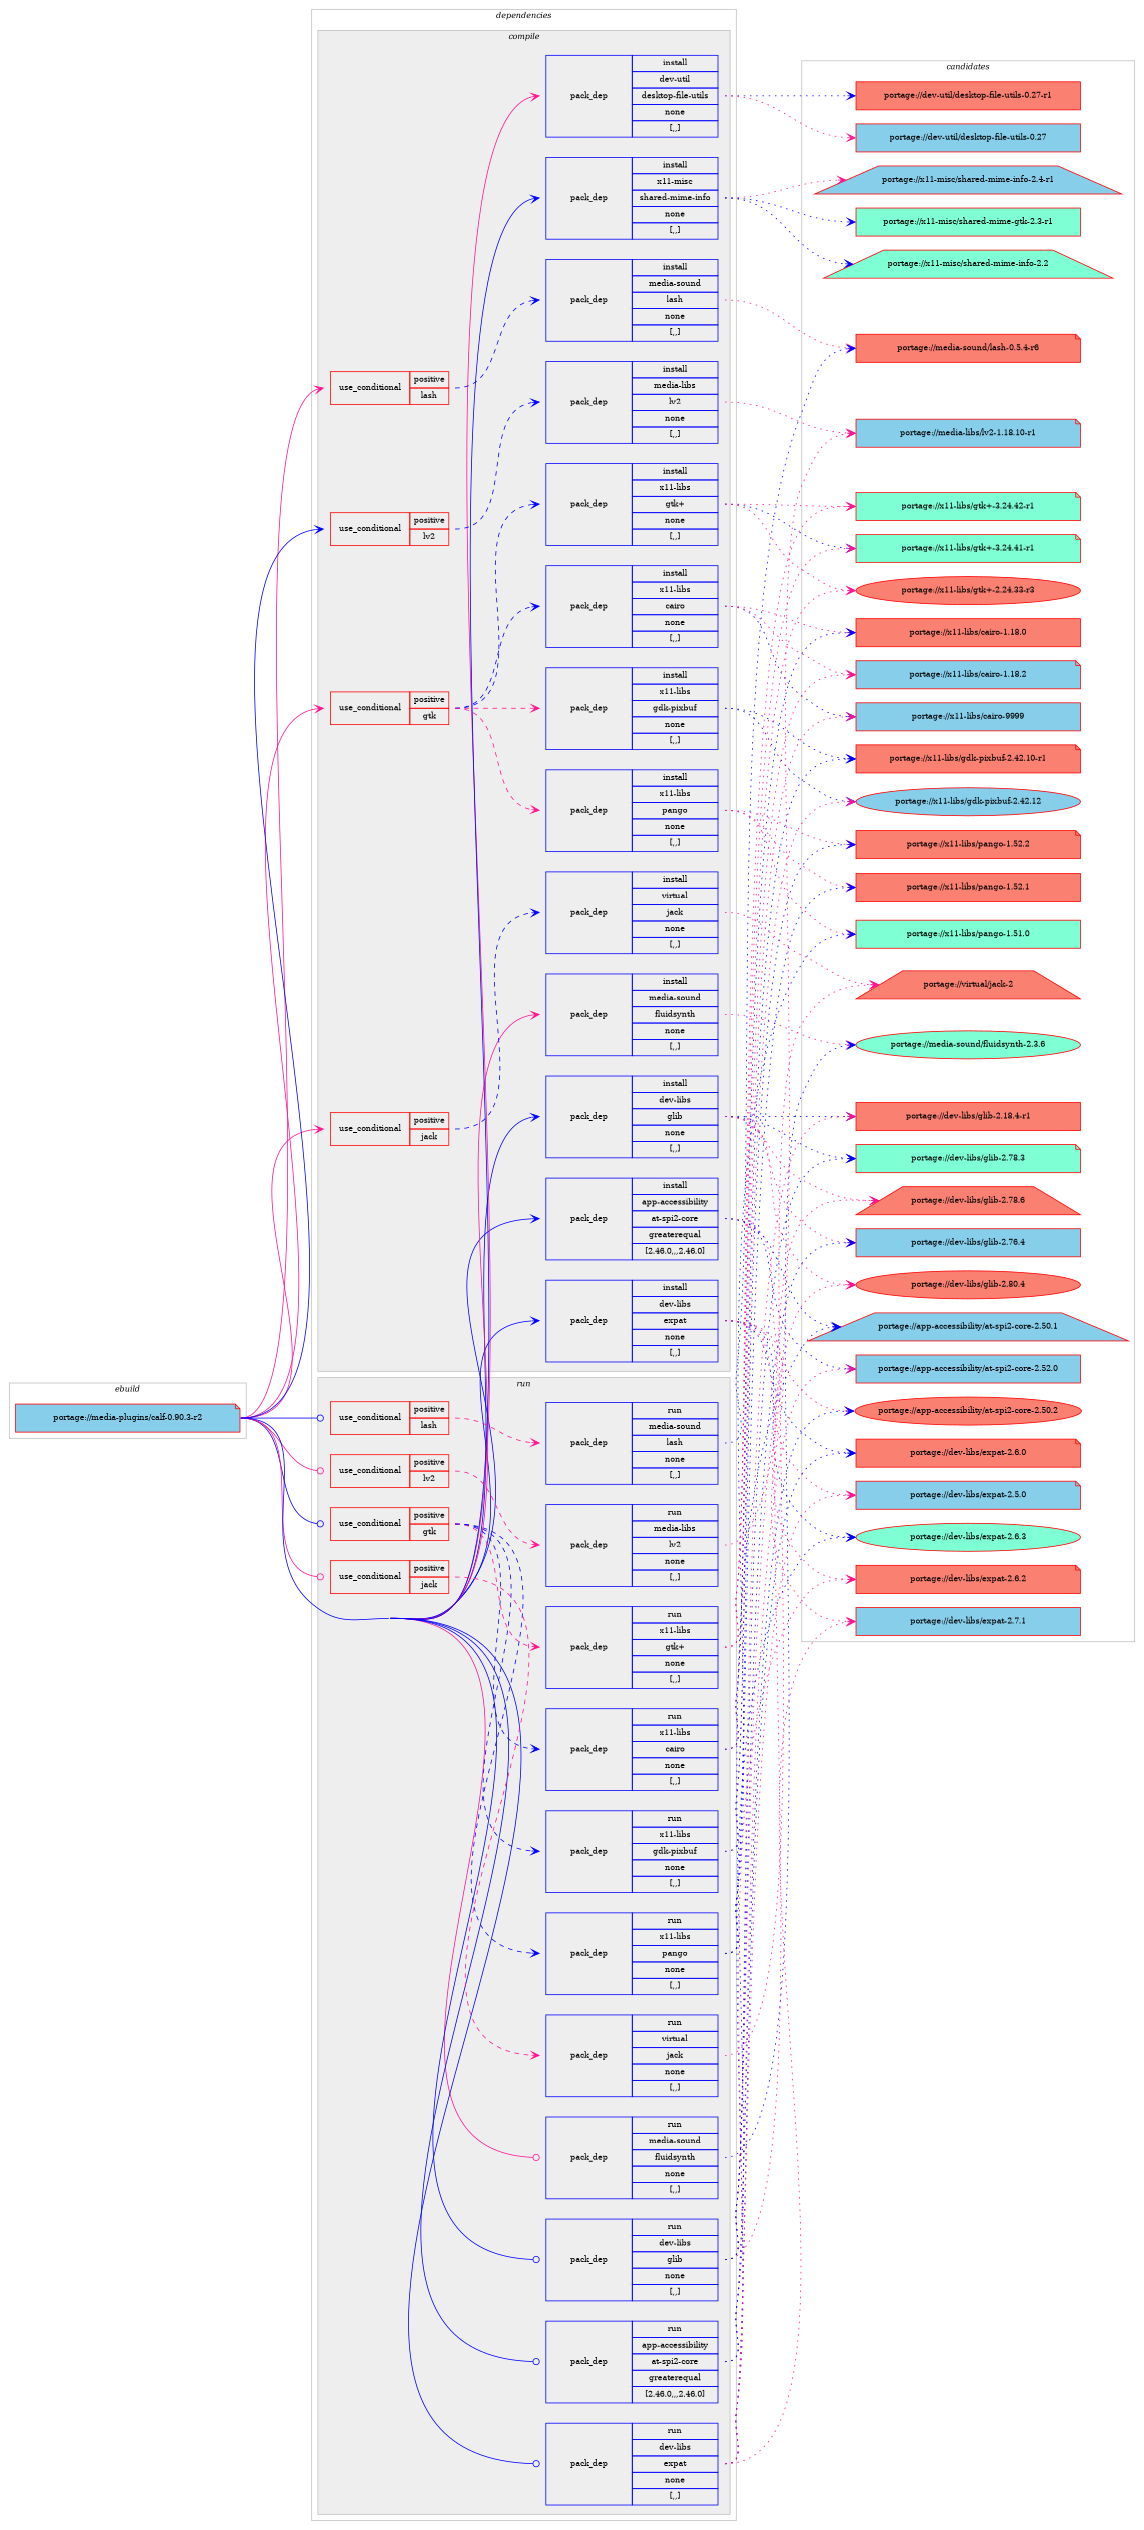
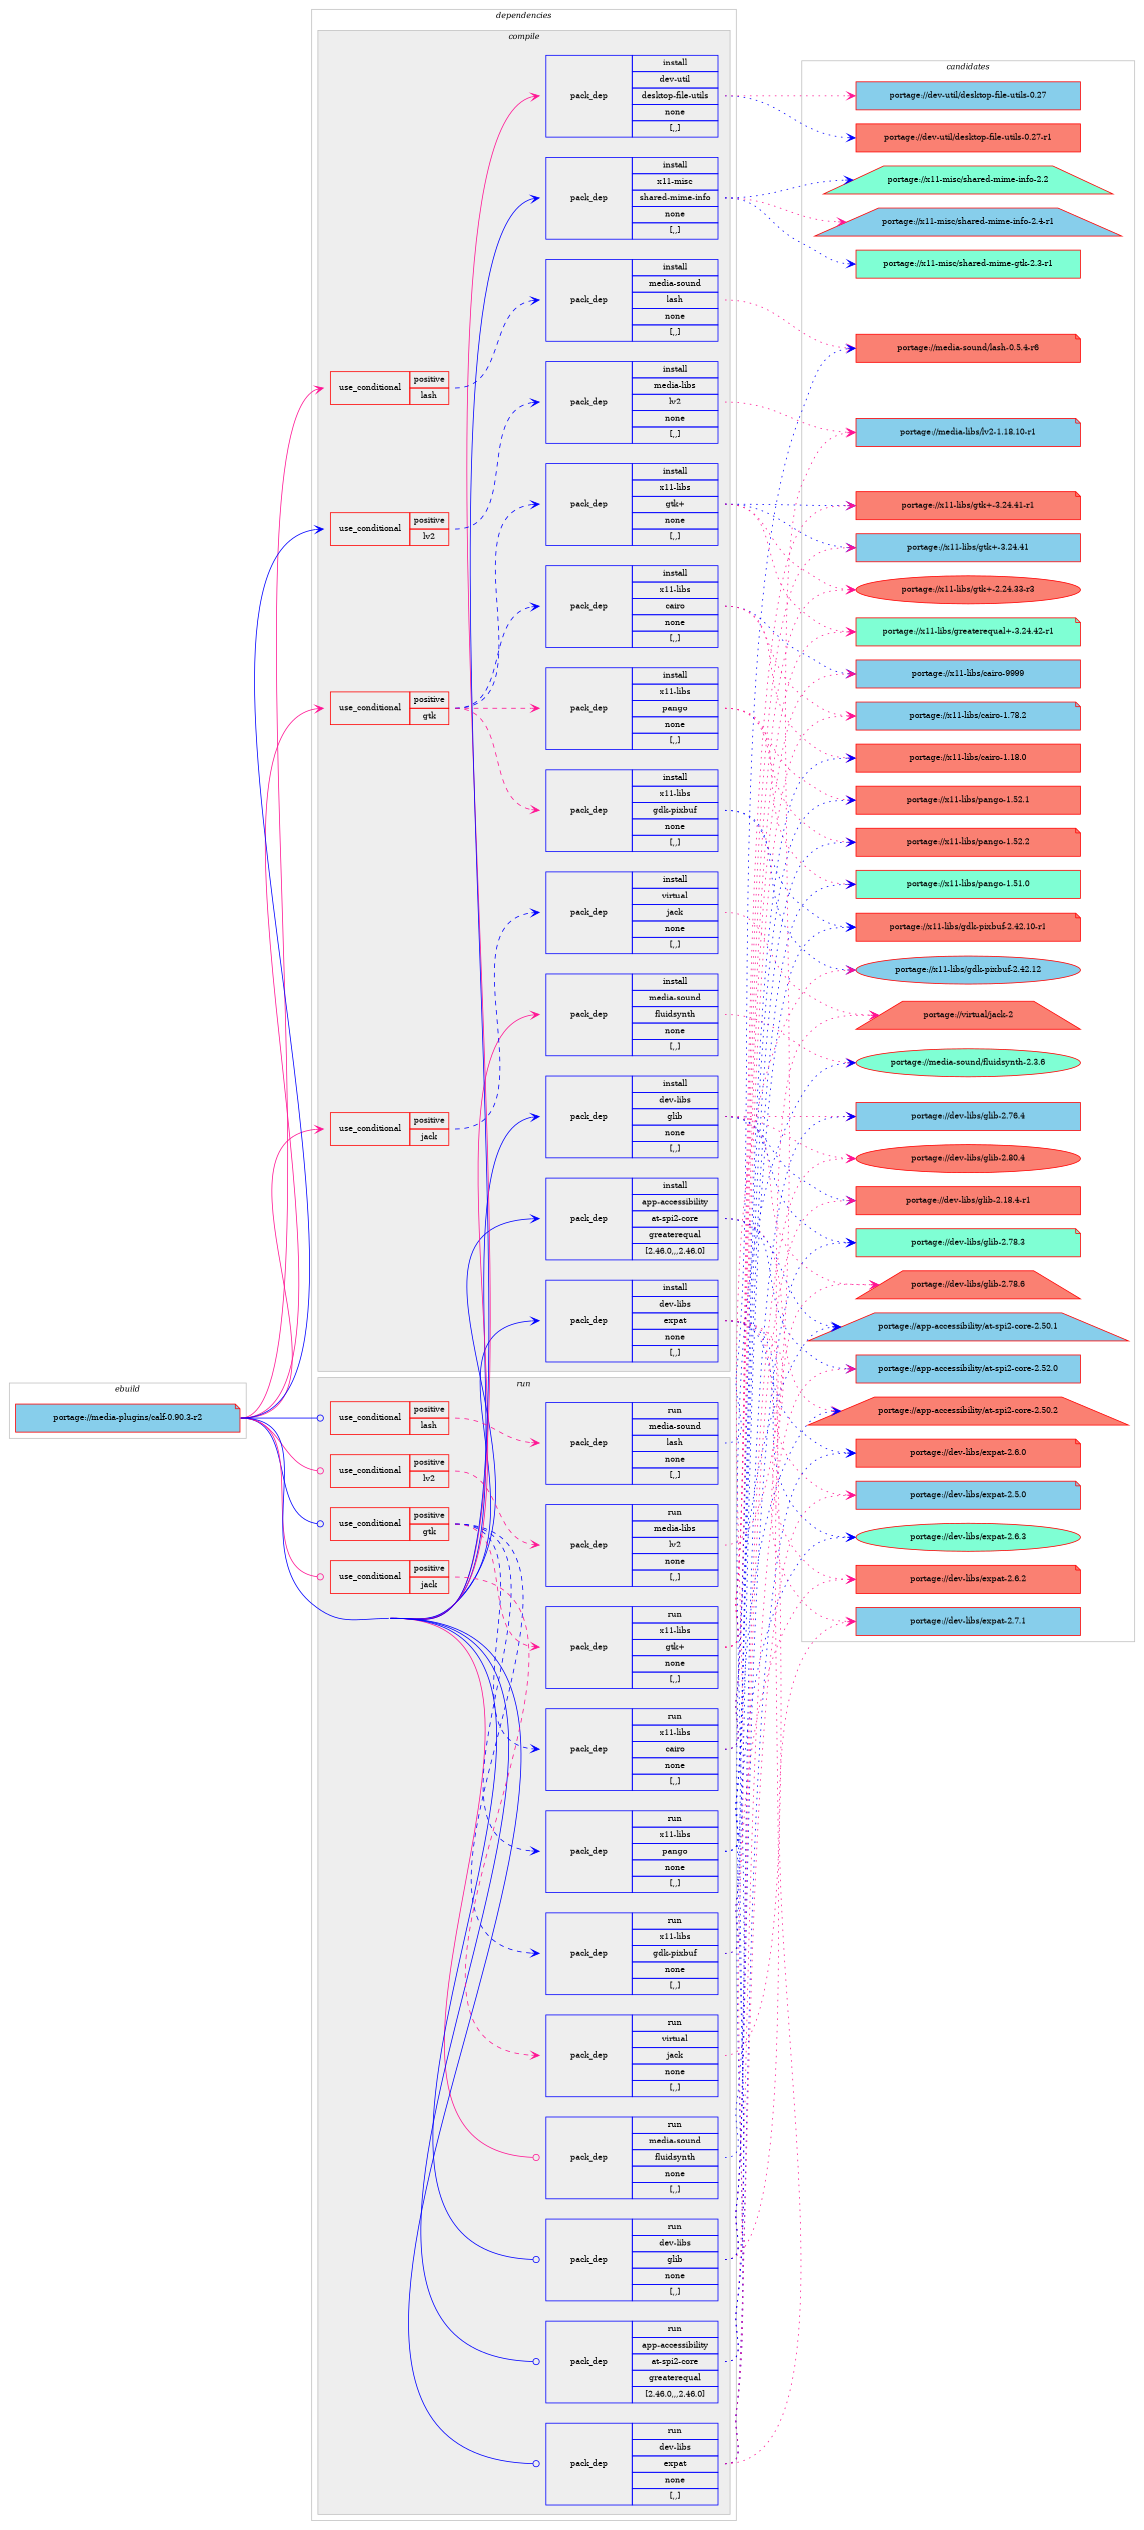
node "portage://x11-libs/gtk+-3.24.42-r1": label "portage://x11-libs/gtk+-3.24.42-r1" -> "portage://x11-libs/greaterequal+-3.24.42-r1"
node "portage://x11-libs/gtk+-3.24.41": added
node "portage://x11-libs/gtk+-3.24.41-r1": fillcolor aquamarine -> salmon
node "portage://x11-libs/cairo-1.18.2": label "portage://x11-libs/cairo-1.18.2" -> "portage://x11-libs/cairo-1.78.2"
node "portage://app-accessibility/at-spi2-core-2.50.2": shape ellipse -> trapezium
